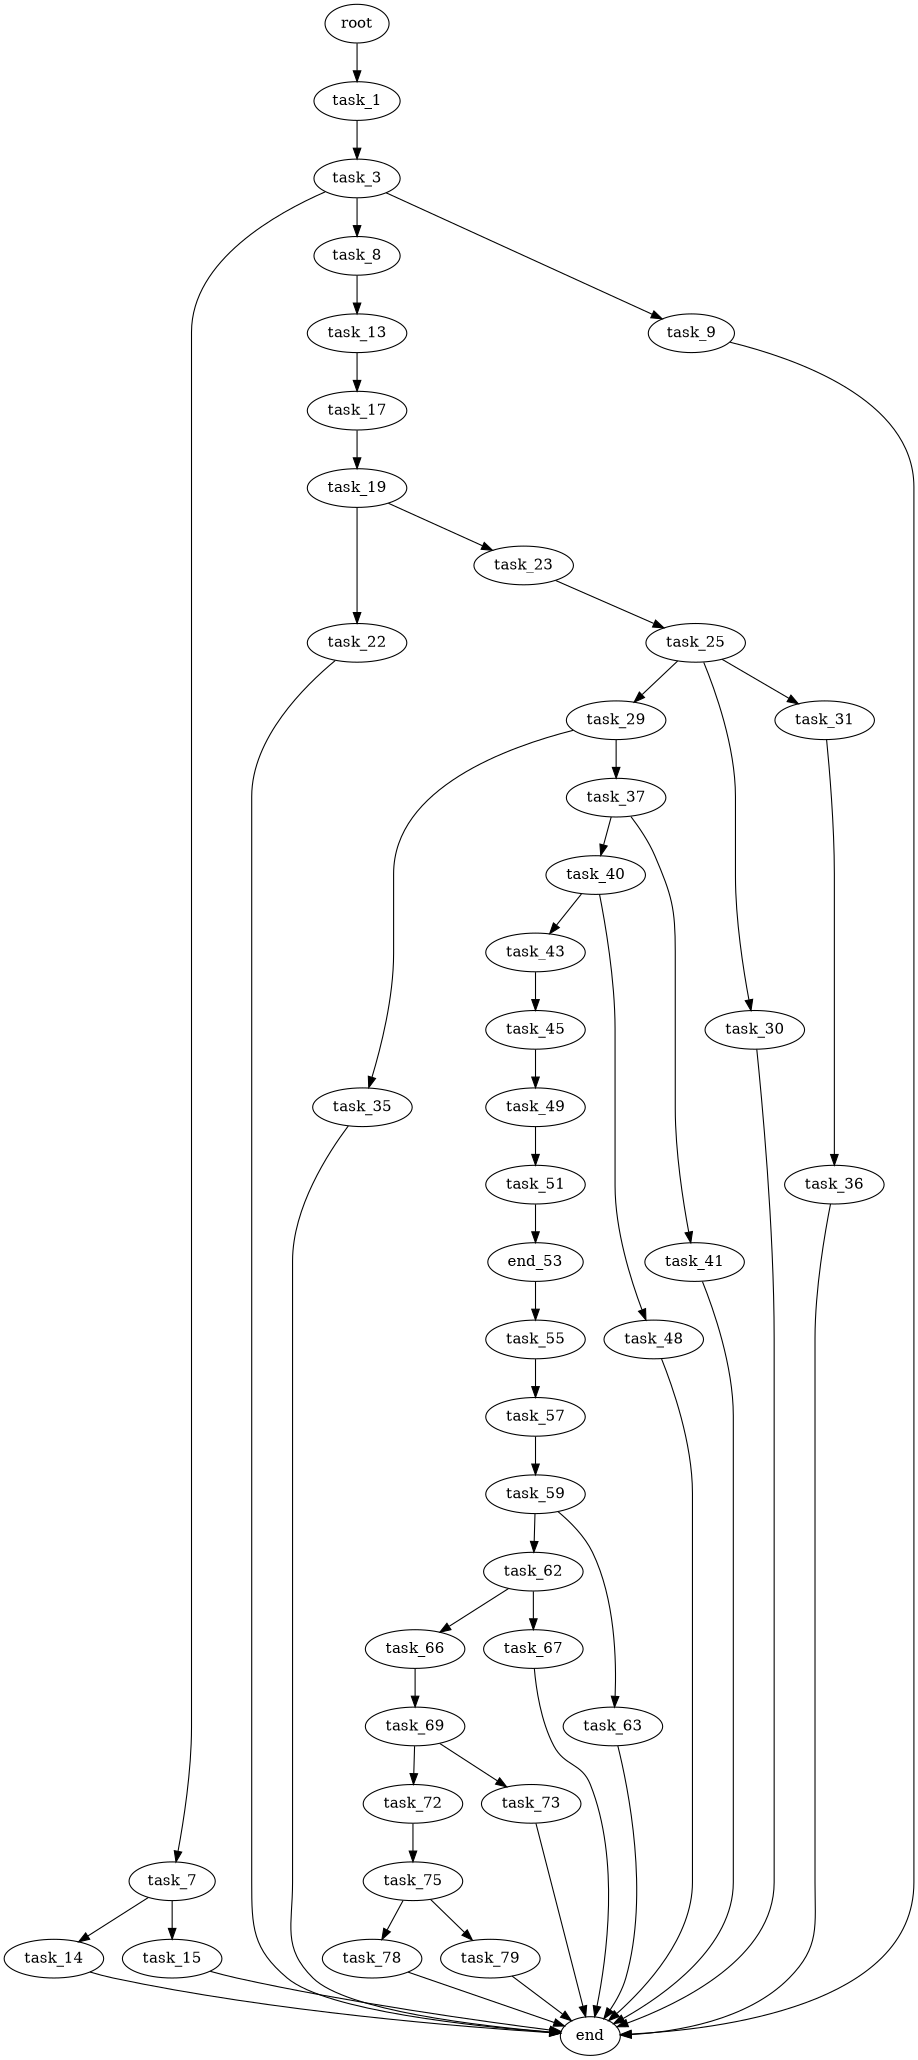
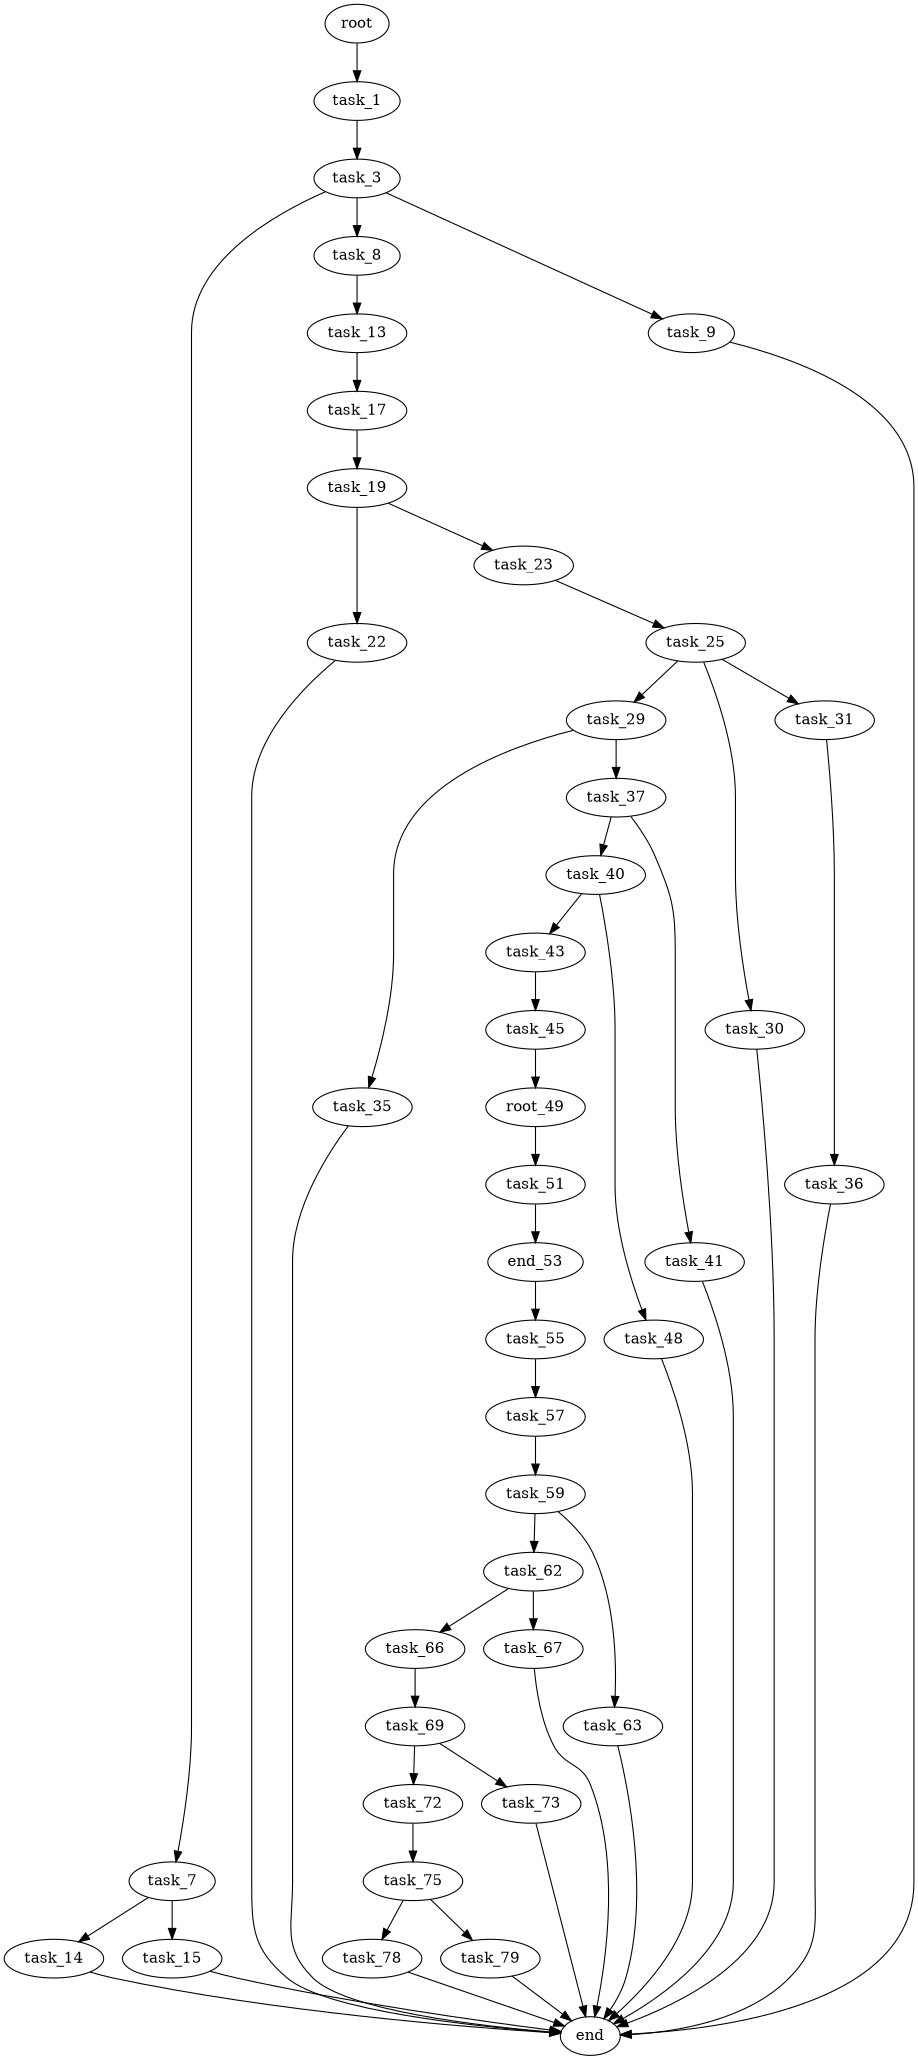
node "task_49": label "task_49" -> "root_49"
